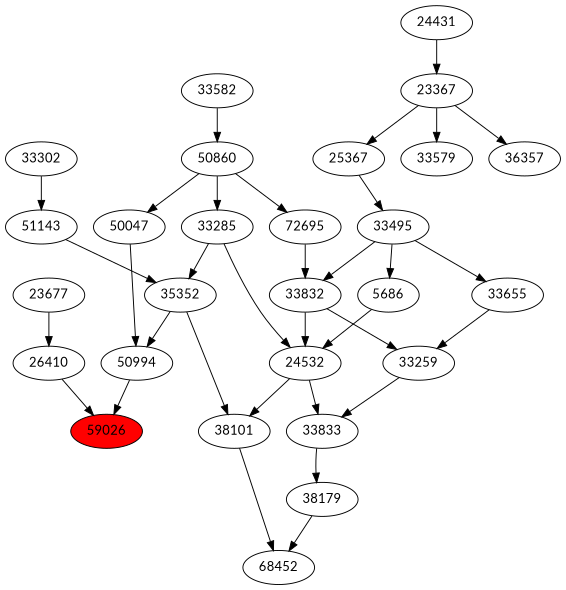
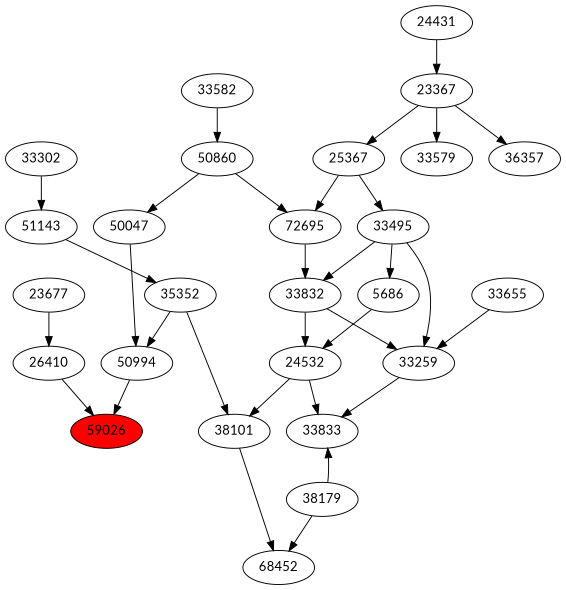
edge "25367" -> "72695": added
node "33285": removed
edge "33495" -> "33655": now "33495" -> "33259"
edge "33833" -> "38179": reversed
